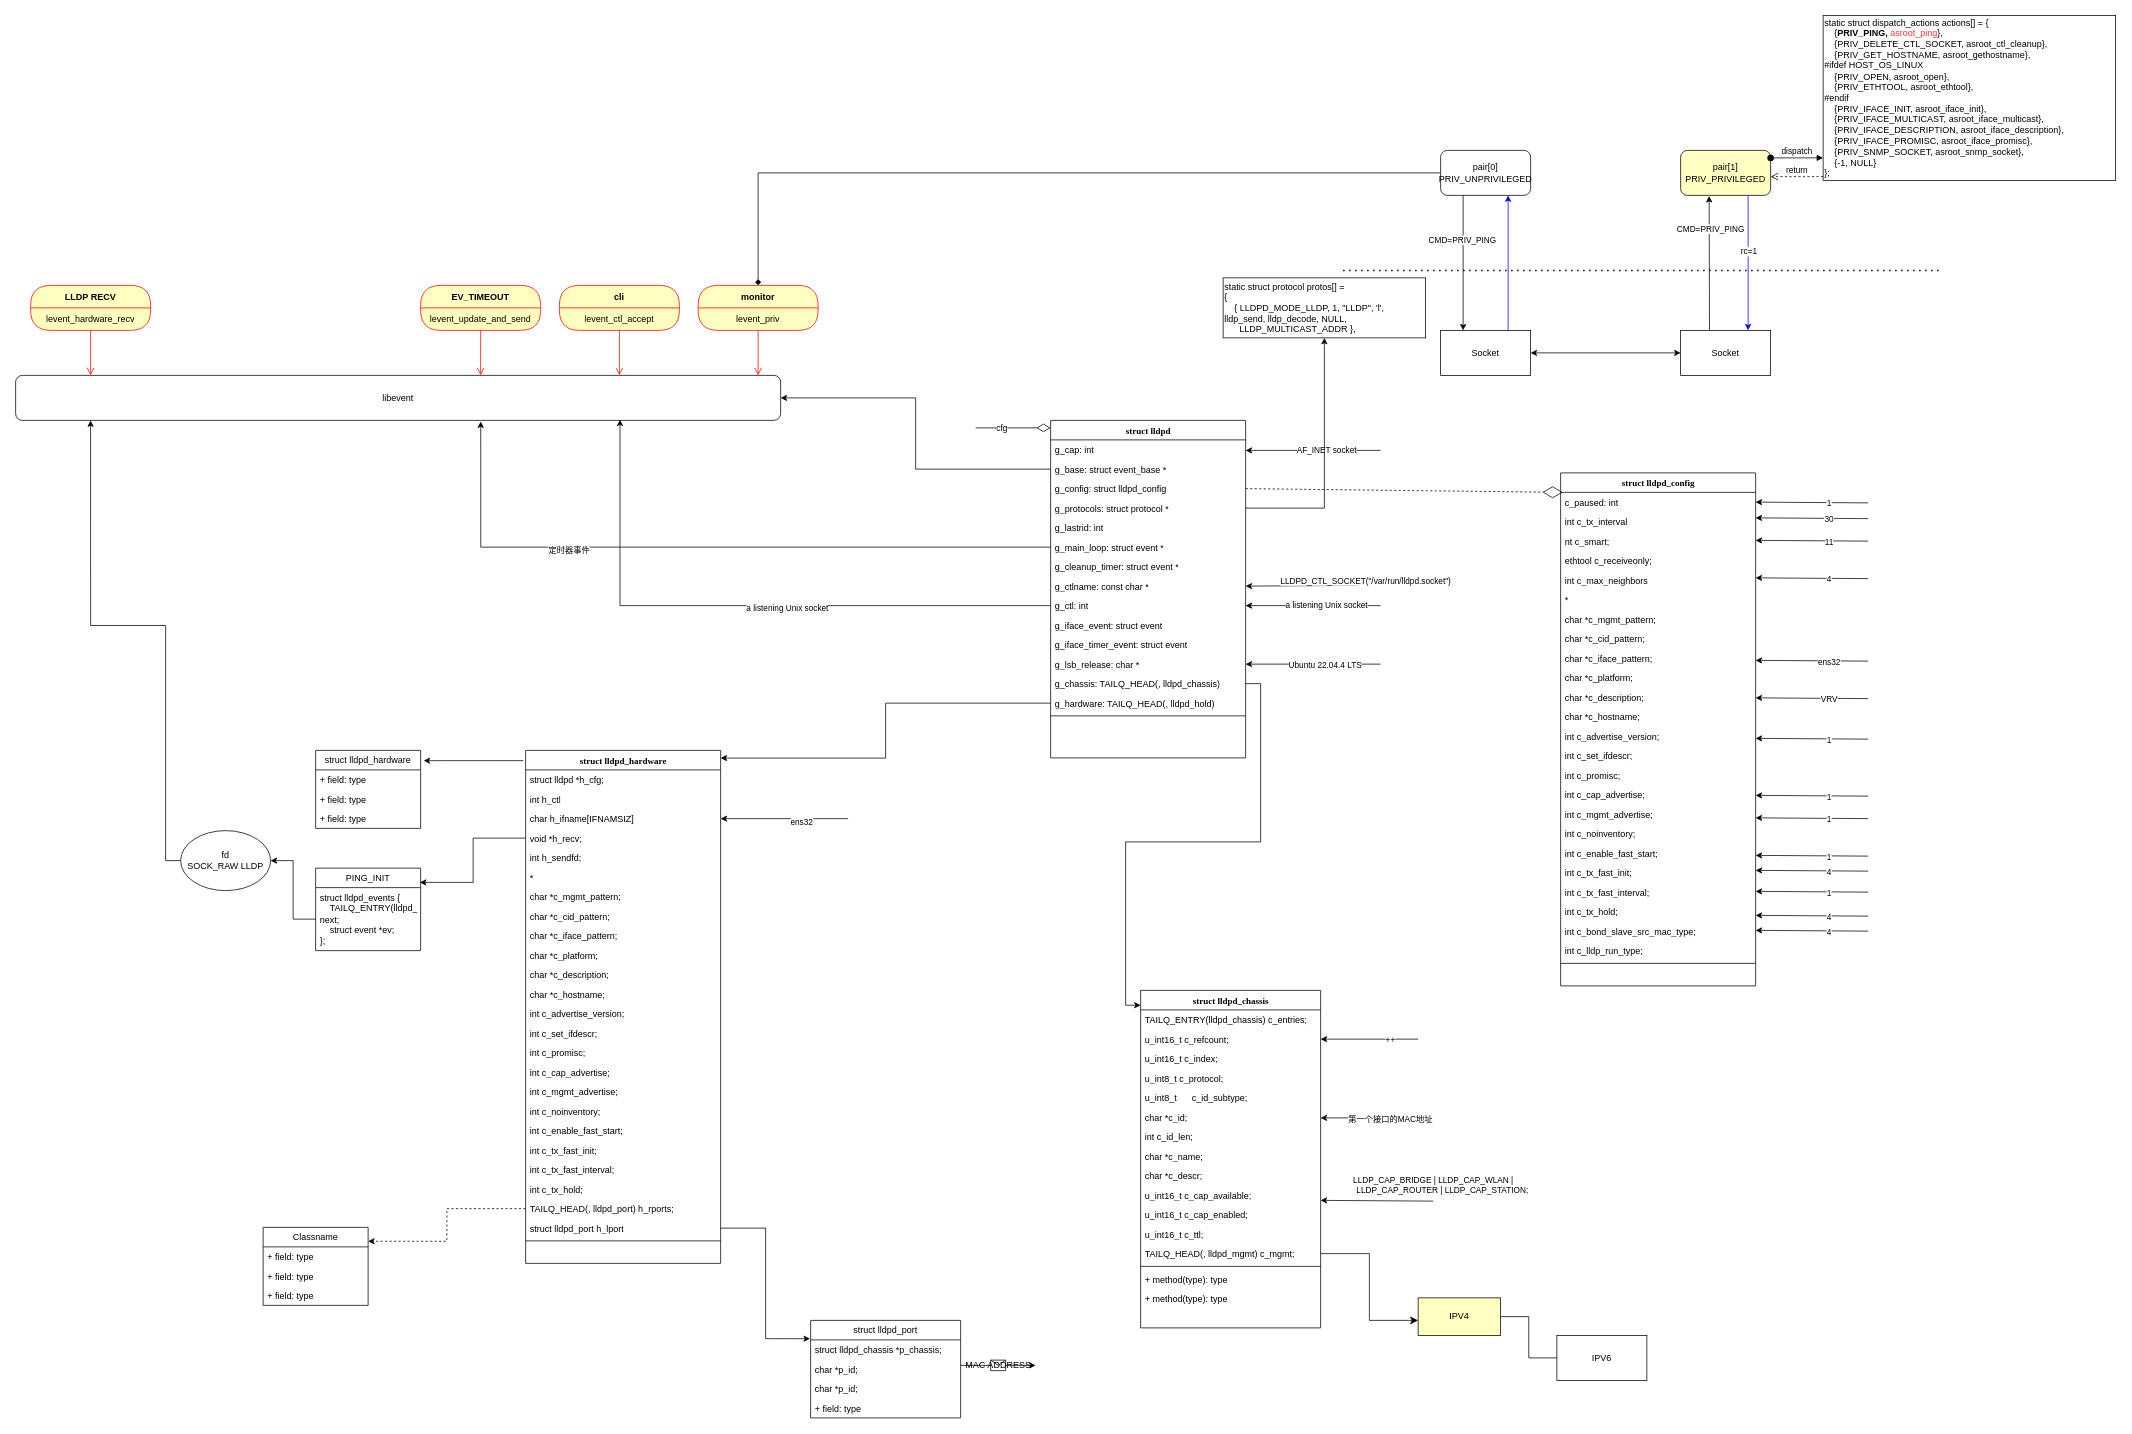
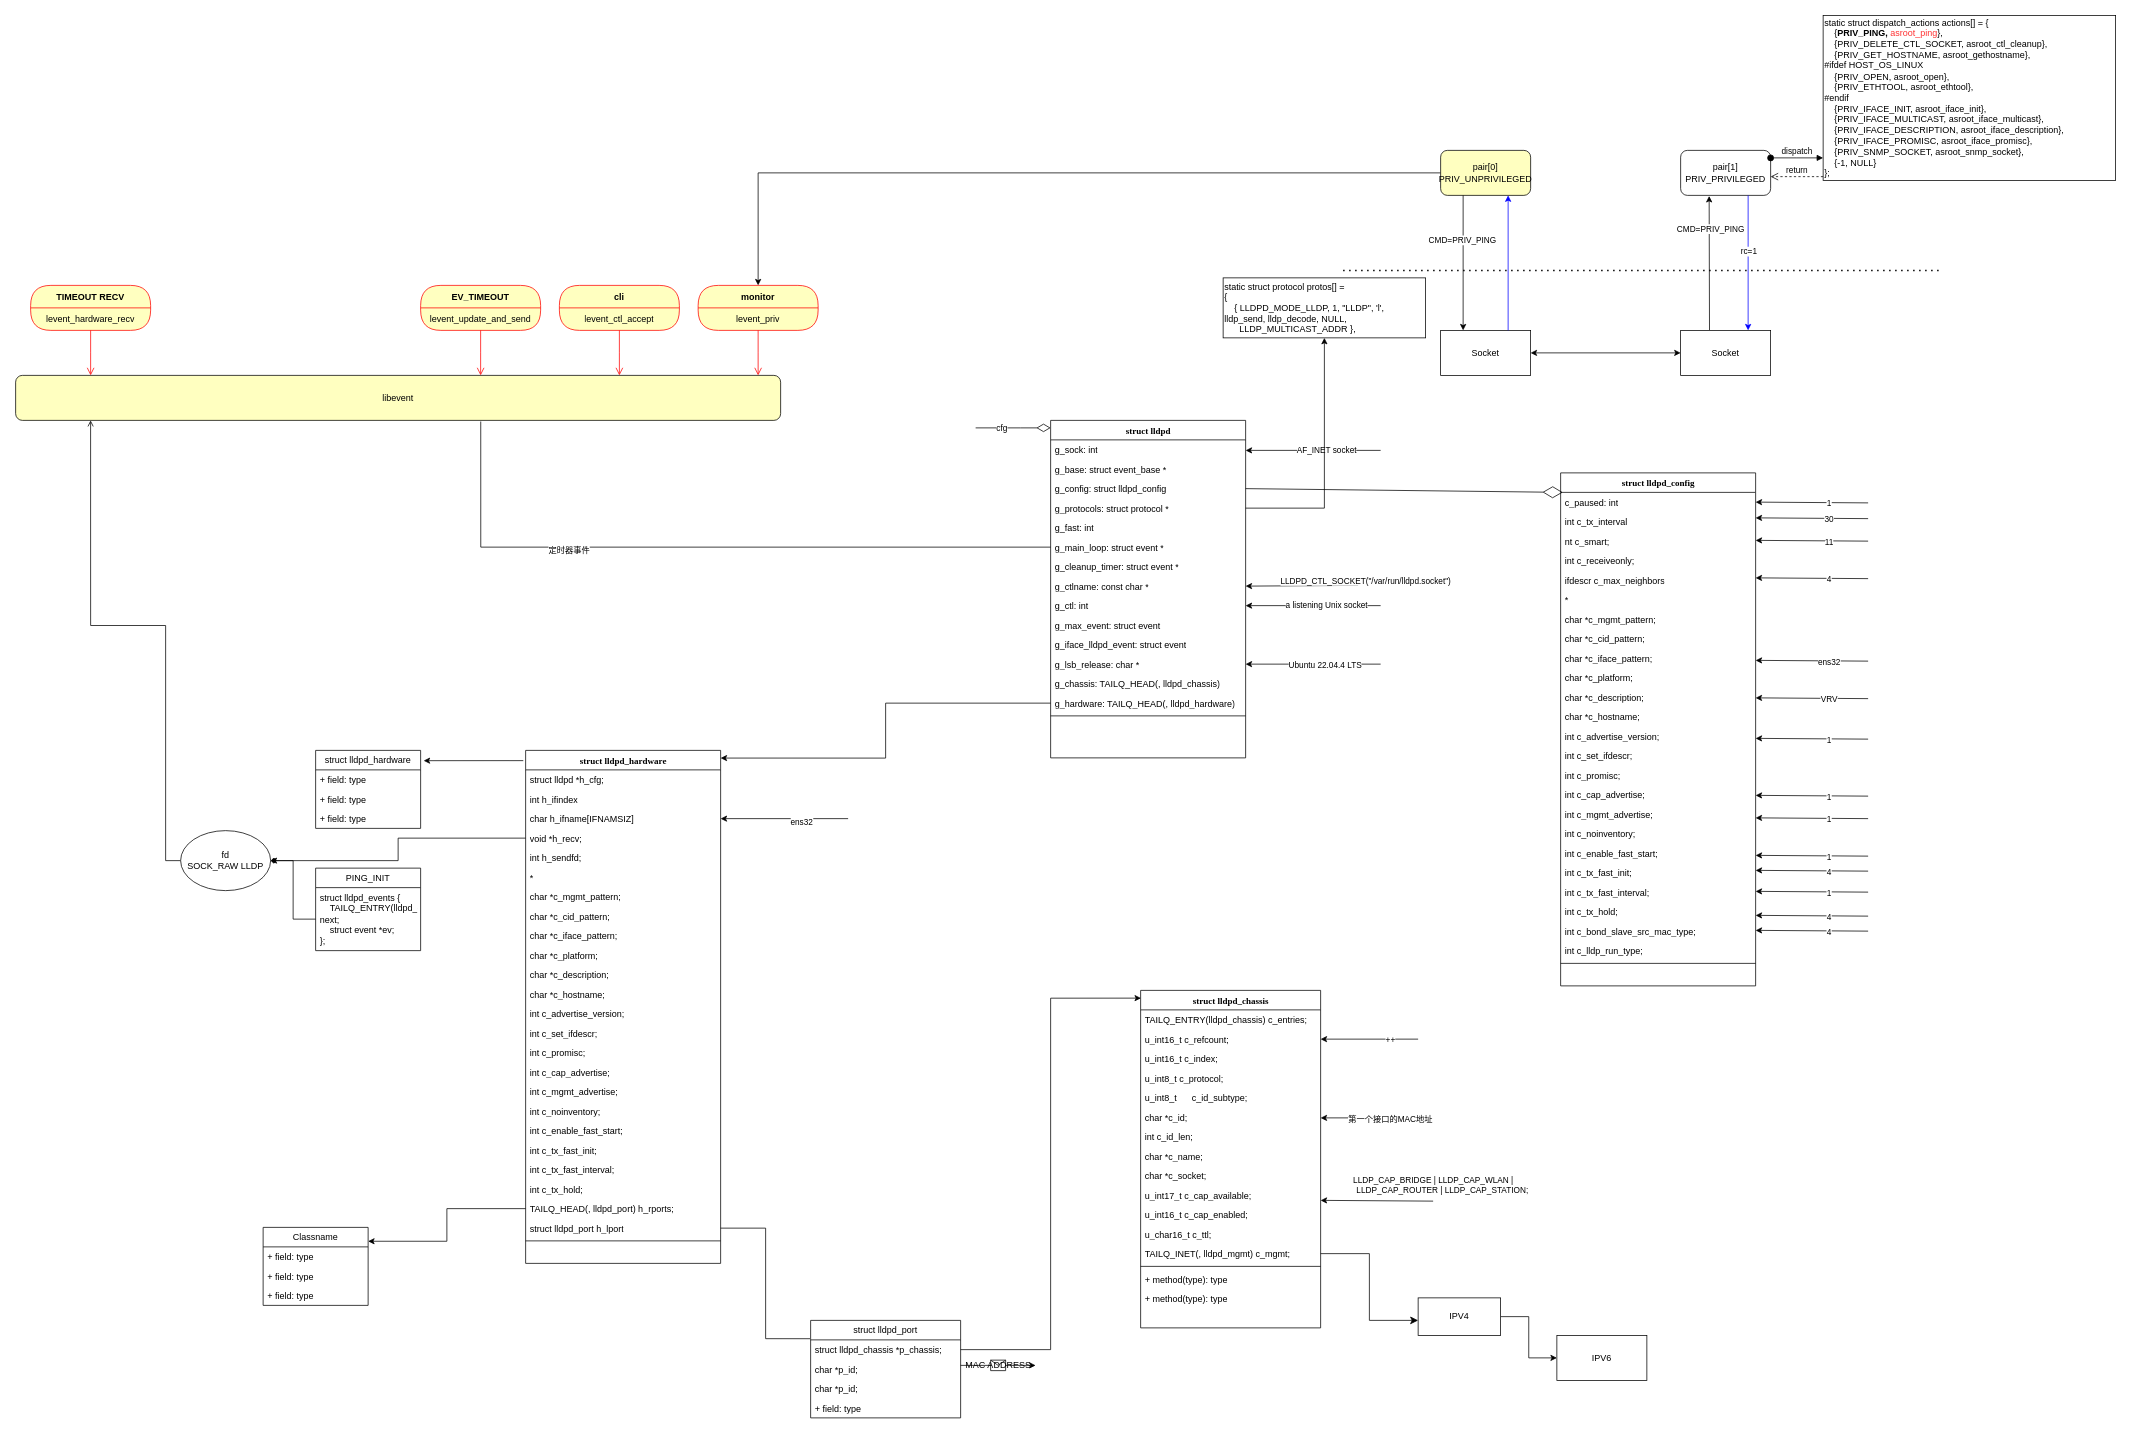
node "pair[0] PRIV_UNPRIVILEGED": fillcolor #ffffff -> #ffffc0
node "pair[1] PRIV_PRIVILEGED": fillcolor #ffffc0 -> #ffffff
edge "pair[0] PRIV_UNPRIVILEGED" -> "monitor": arrowhead diamond -> classic
node "LLDP RECV": label "LLDP RECV" -> "TIMEOUT RECV"
node "libevent": fillcolor #ffffff -> #ffffc0
edge "fd SOCK_RAW LLDP" -> "libevent": arrowhead classic -> open
edge "g_main_loop: struct event *" -> "libevent": arrowhead classic -> none
edge "g_base: struct event_base *" -> "libevent": removed
node "g_cap: int": label "g_cap: int" -> "g_sock: int"
edge "g_config: struct lldpd_config" -> "struct lldpd_config": style dashed -> solid
node "g_lastrid: int": label "g_lastrid: int" -> "g_fast: int"
node "ethtool c_receiveonly;": label "ethtool c_receiveonly;" -> "int c_receiveonly;"
node "int c_max_neighbors": label "int c_max_neighbors" -> "ifdescr c_max_neighbors"
edge "g_ctl: int" -> "libevent": removed, label "a listening Unix socket"
node "g_iface_event: struct event": label "g_iface_event: struct event" -> "g_max_event: struct event"
node "g_iface_timer_event: struct event": label "g_iface_timer_event: struct event" -> "g_iface_lldpd_event: struct event"
node "g_hardware: TAILQ_HEAD(, lldpd_hold)": label "g_hardware: TAILQ_HEAD(, lldpd_hold)" -> "g_hardware: TAILQ_HEAD(, lldpd_hardware)"
edge "g_chassis: TAILQ_HEAD(, lldpd_chassis)" -> "struct lldpd_chassis": removed
node "int h_ctl": label "int h_ctl" -> "int h_ifindex"
edge "struct lldpd_events { TAILQ_ENTRY(lldpd_events) next; struct event *ev; };" -> "fd SOCK_RAW LLDP": arrowhead classic -> diamond
edge "void *h_recv;" -> "PING_INIT": now "void *h_recv;" -> "fd SOCK_RAW LLDP"
node "char *c_descr;": label "char *c_descr;" -> "char *c_socket;"
node "u_int16_t c_cap_available;": label "u_int16_t c_cap_available;" -> "u_int17_t c_cap_available;"
edge "struct lldpd_chassis *p_chassis;" -> "struct lldpd_chassis": added
edge "TAILQ_HEAD(, lldpd_port) h_rports;" -> "Classname": style dashed -> solid
node "u_int16_t c_ttl;": label "u_int16_t c_ttl;" -> "u_char16_t c_ttl;"
node "TAILQ_HEAD(, lldpd_mgmt) c_mgmt;": label "TAILQ_HEAD(, lldpd_mgmt) c_mgmt;" -> "TAILQ_INET(, lldpd_mgmt) c_mgmt;"
node "IPV4": fillcolor #ffffc0 -> #ffffff
edge "struct lldpd_port h_lport" -> "struct lldpd_port": arrowhead classic -> none
edge "IPV4" -- "IPV6": arrowhead none -> classic
